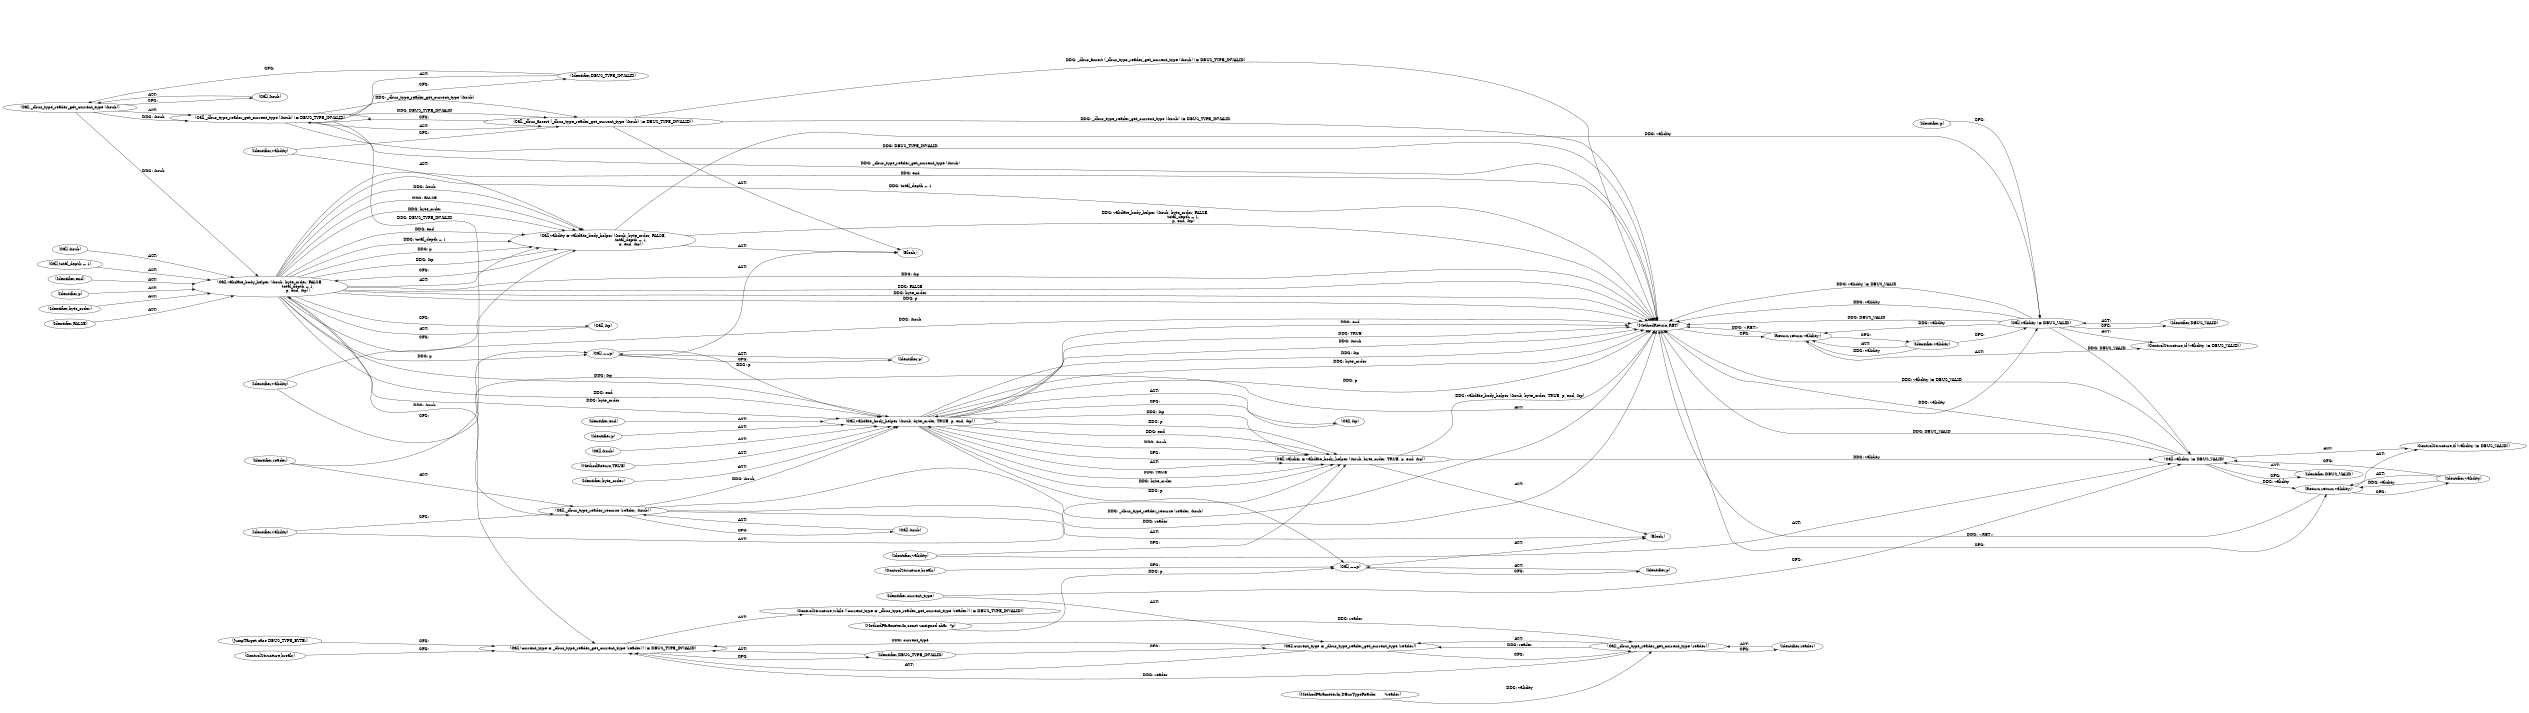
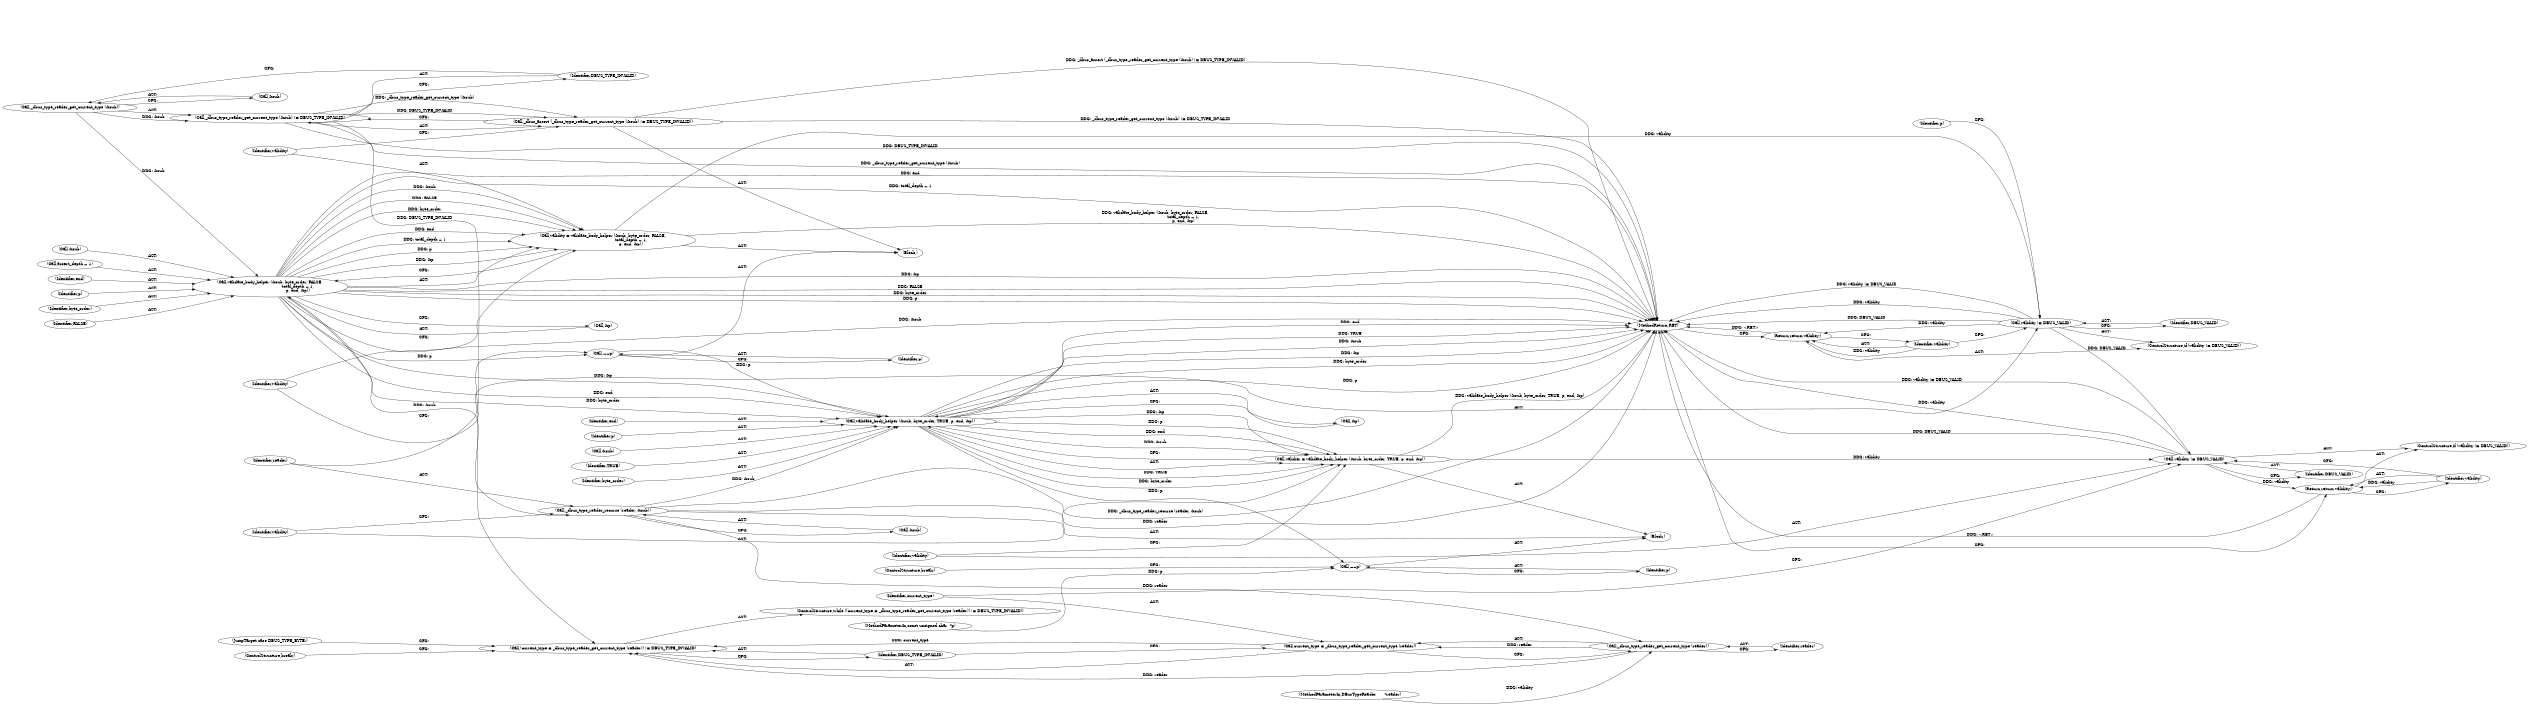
node "(Call,total_depth + 1)": label "(Call,total_depth + 1)" -> "(Call,assert_depth + 1)"
node "(MethodReturn,TRUE)": label "(MethodReturn,TRUE)" -> "(Identifier,TRUE)"
edge "(MethodParameterIn,const unsigned char  *p)" -> "(Call,_dbus_type_reader_get_current_type (reader))": now "(Call,_dbus_type_reader_recurse (reader, &sub))" -> "(Call,_dbus_type_reader_get_current_type (reader))"
